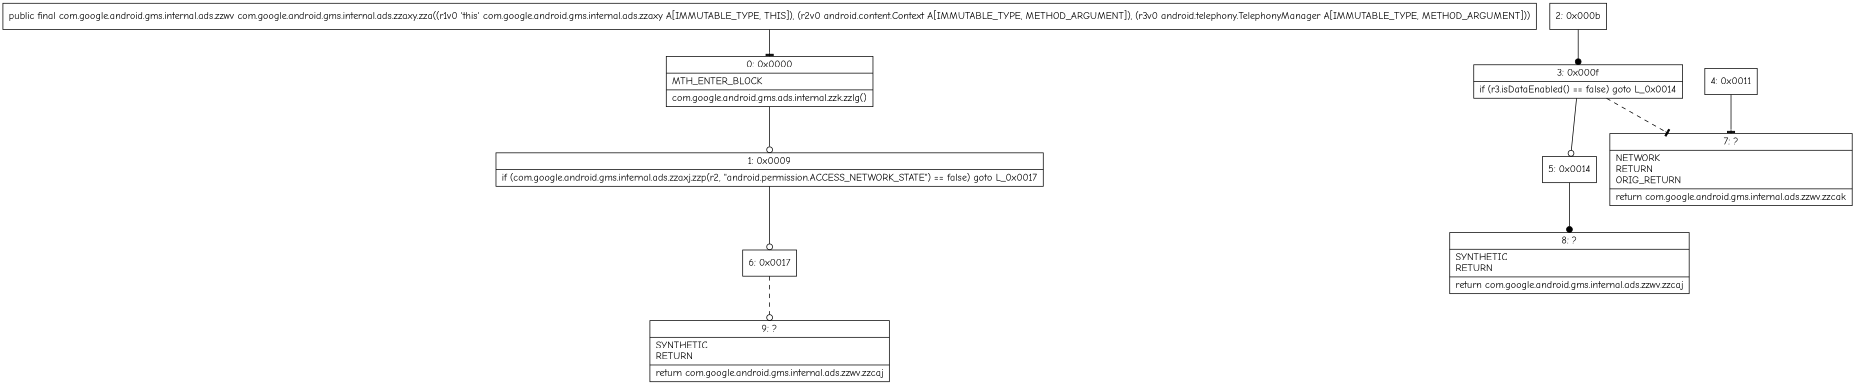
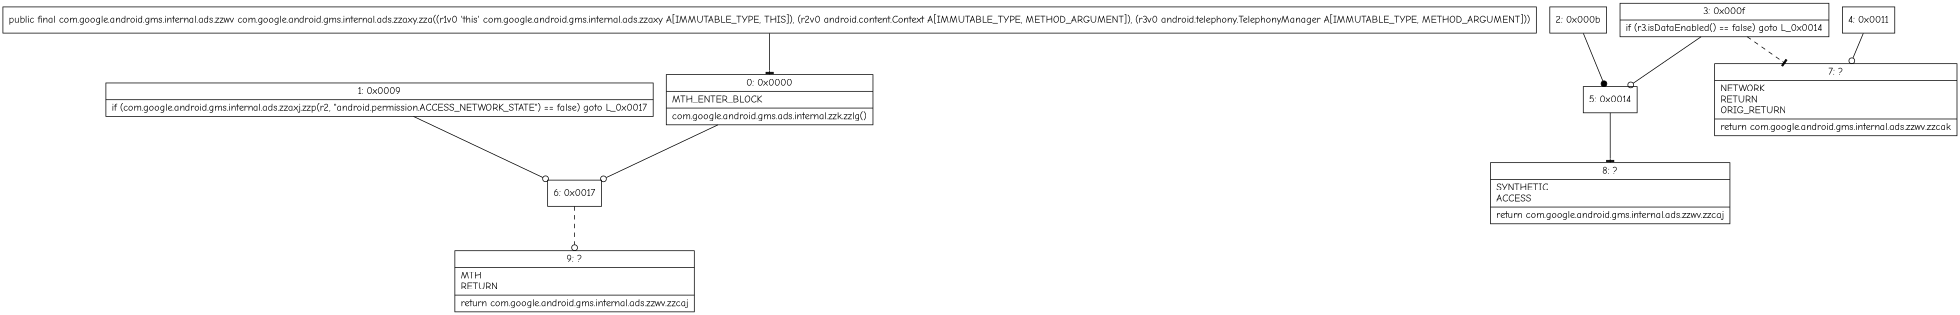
edge "2: 0x000b" -> "3: 0x000f": now "2: 0x000b" -> "5: 0x0014"
edge "4: 0x0011" -> "7: ?": arrowhead tee -> odot
edge "0: 0x0000" -> "1: 0x0009": now "0: 0x0000" -> "6: 0x0017"
edge "5: 0x0014" -> "8: ?": arrowhead dot -> tee
node "8: ?": text "RETURN" -> "ACCESS"
node "9: ?": text "SYNTHETIC" -> "MTH"
